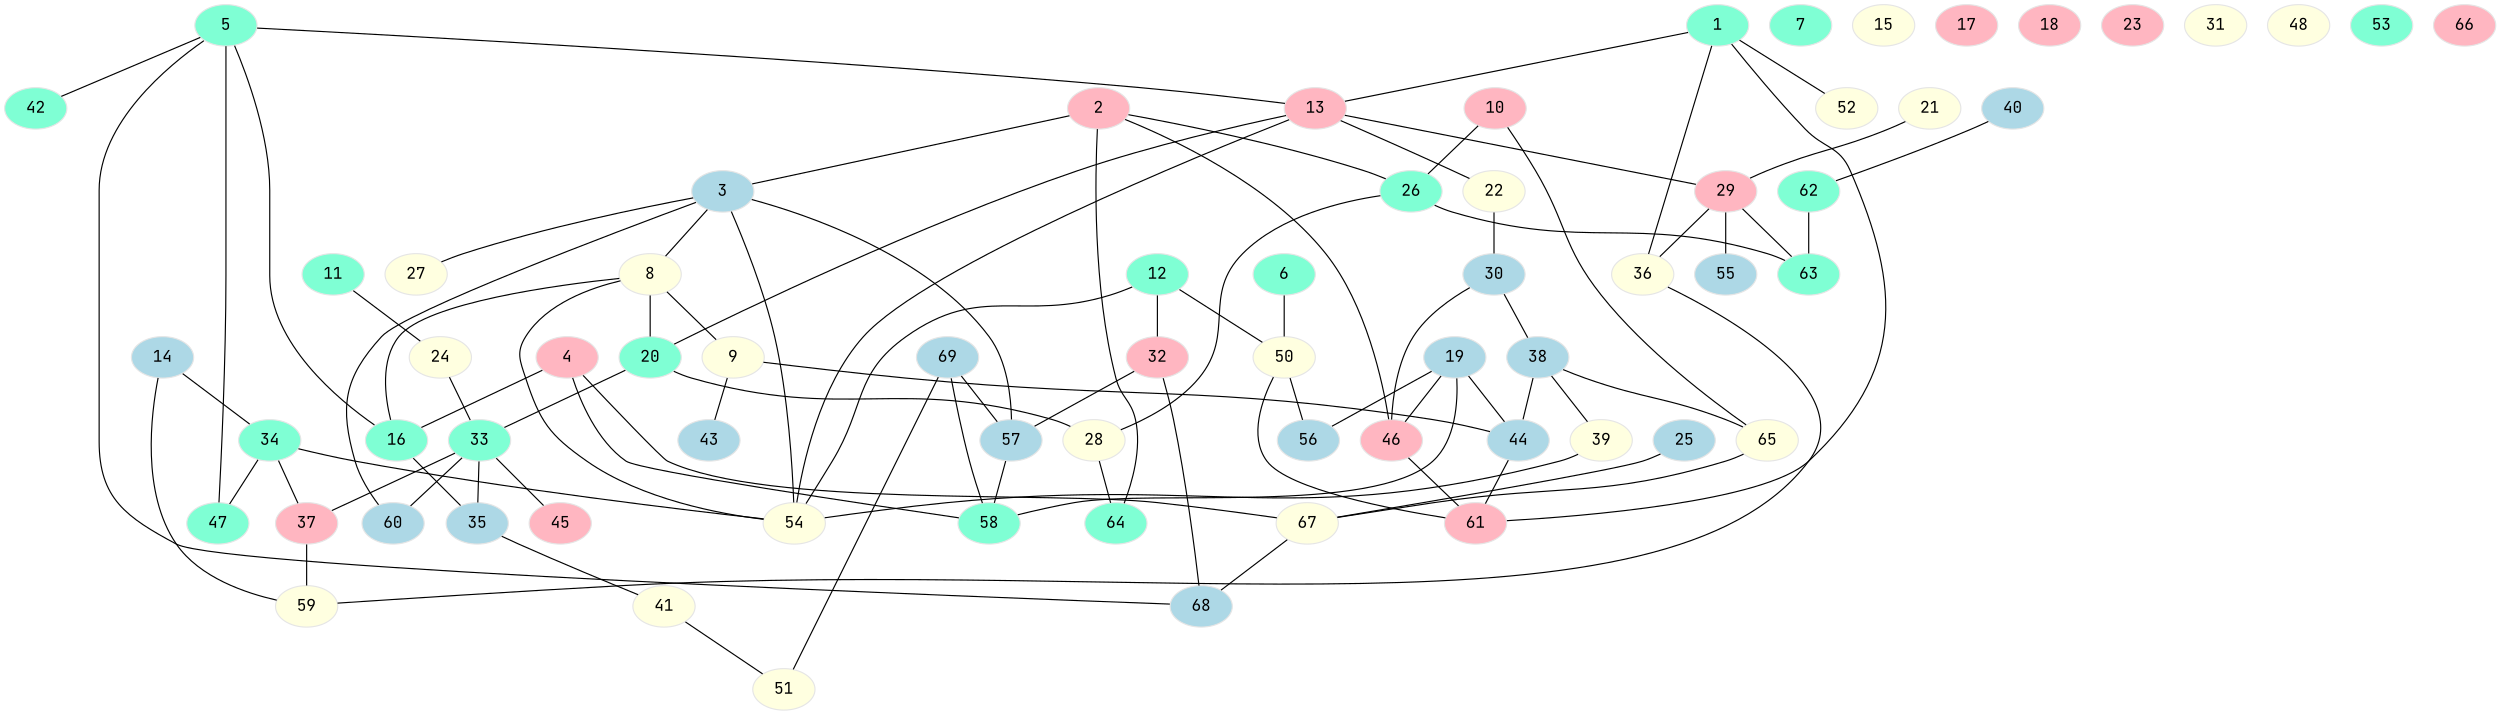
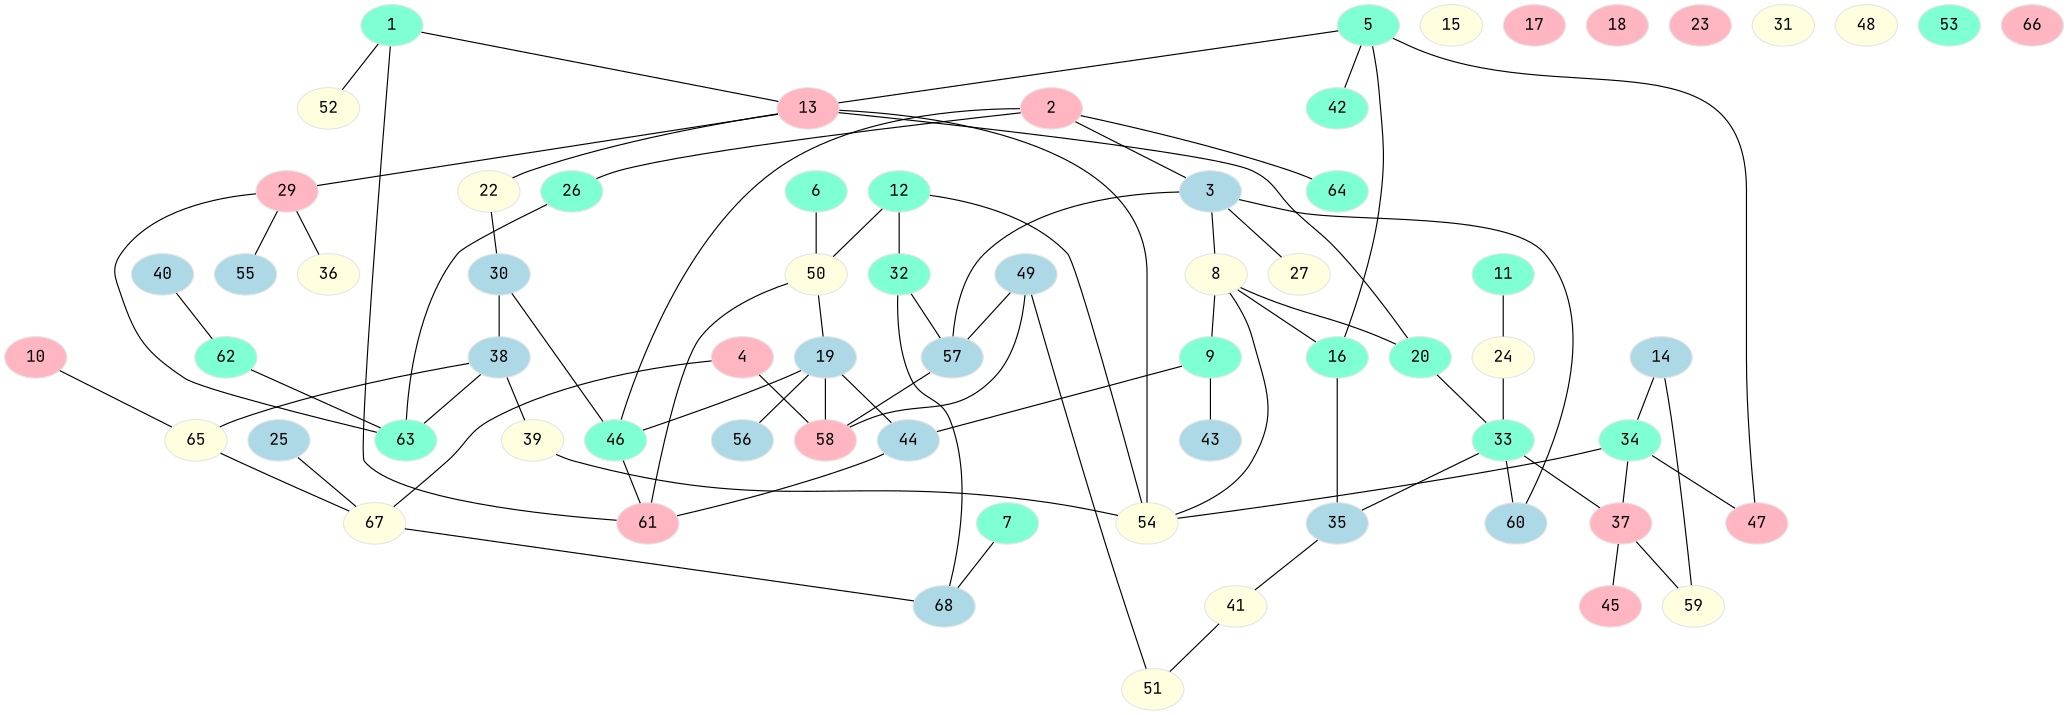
node "21": removed
edge "10" -- "26": removed
edge "1" -- "36": removed
edge "3" -- "54": removed
node "9": fillcolor lightyellow -> aquamarine
node "69": label "69" -> "49"
node "32": fillcolor lightpink -> aquamarine
edge "50" -- "56": now "50" -- "19"
edge "4" -- "16": removed
edge "38" -- "44": now "38" -- "63"
node "28": removed
node "46": fillcolor lightpink -> aquamarine
edge "33" -- "45": now "37" -- "45"
node "47": fillcolor aquamarine -> lightpink
node "58": fillcolor aquamarine -> lightpink
edge "5" -- "68": now "7" -- "68"
edge "36" -- "59": removed
